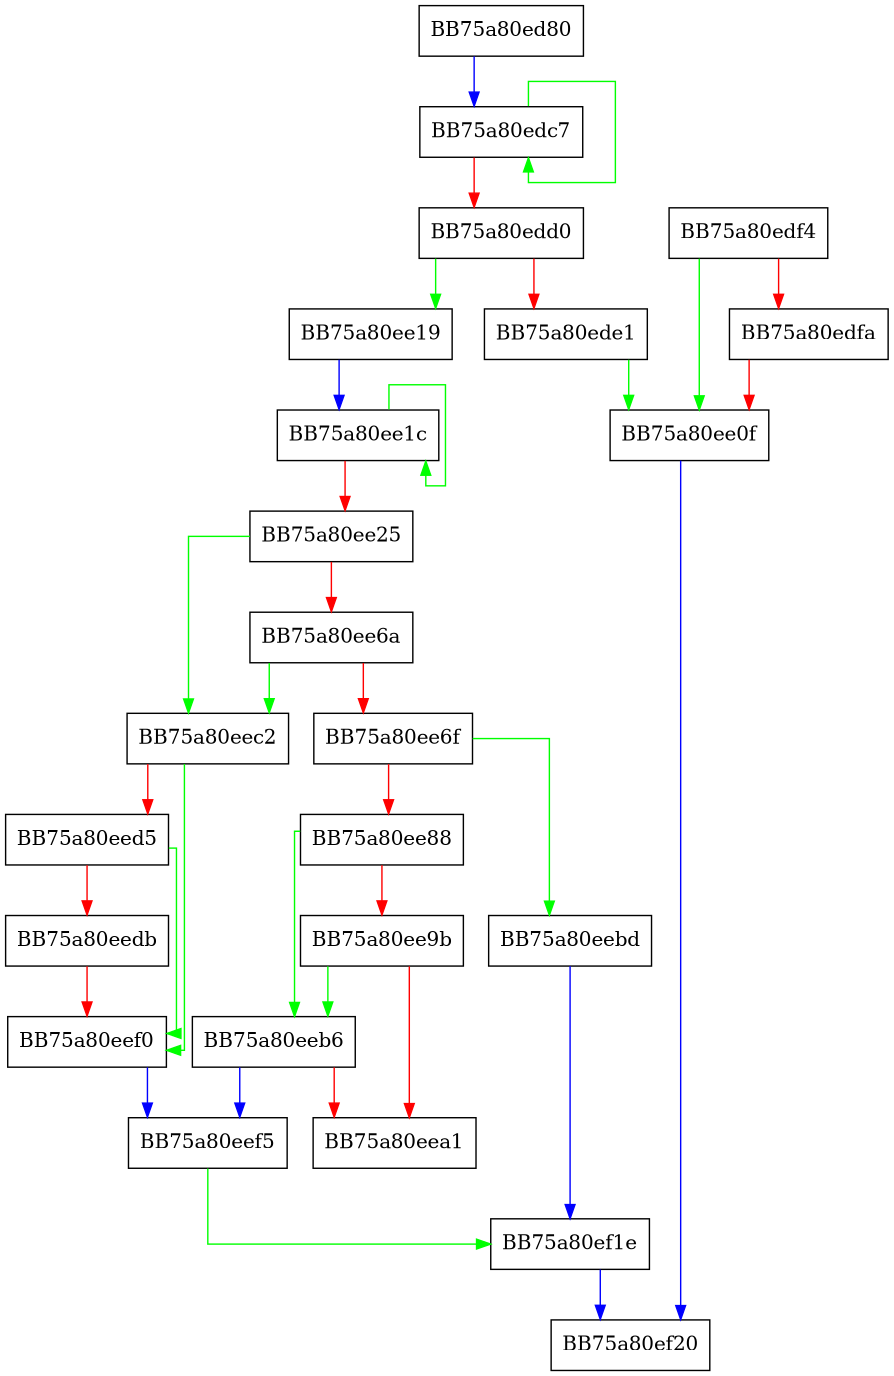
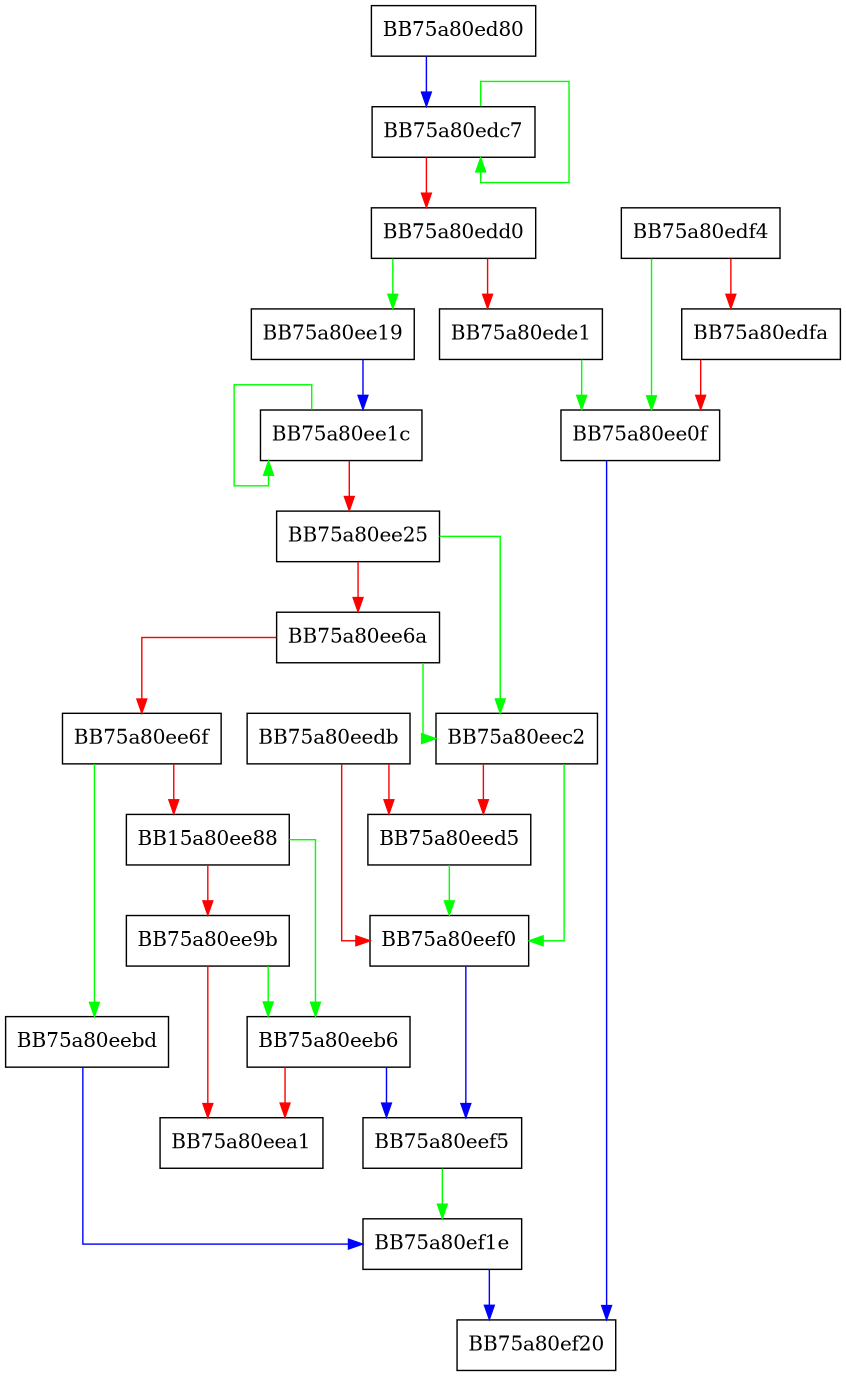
node "BB75a80ee88": label "BB75a80ee88" -> "BB15a80ee88"
edge "BB75a80eed5" -> "BB75a80eedb": reversed
